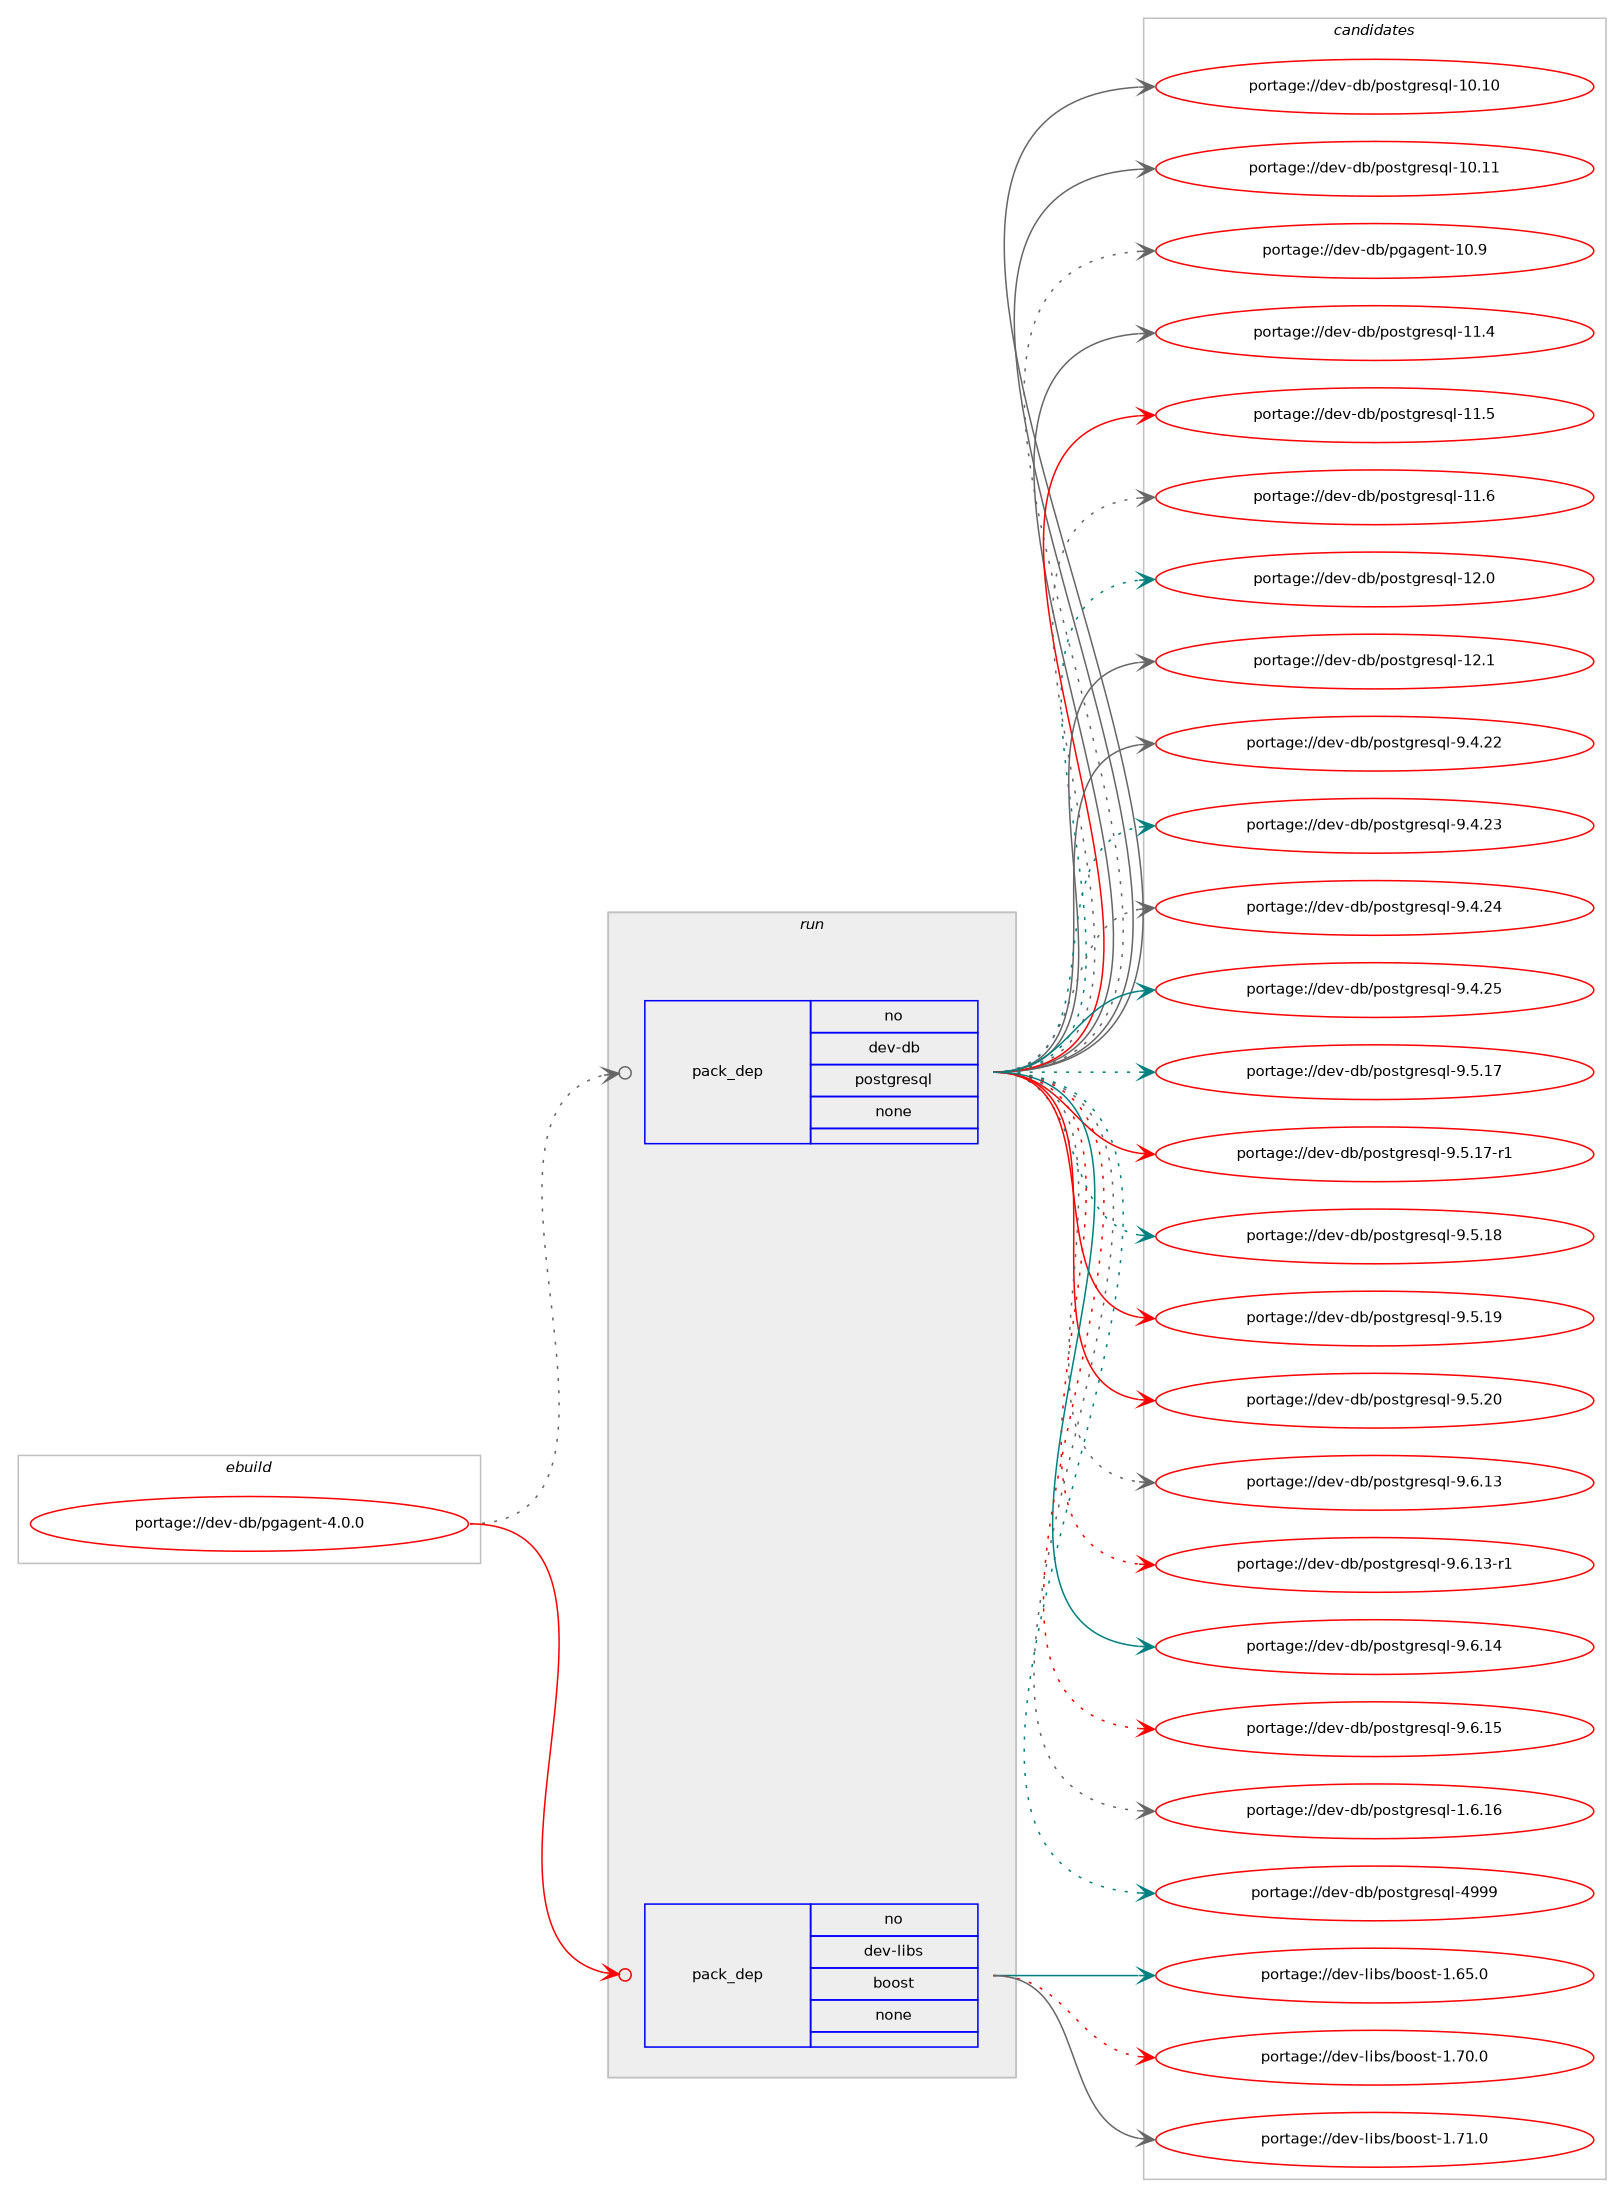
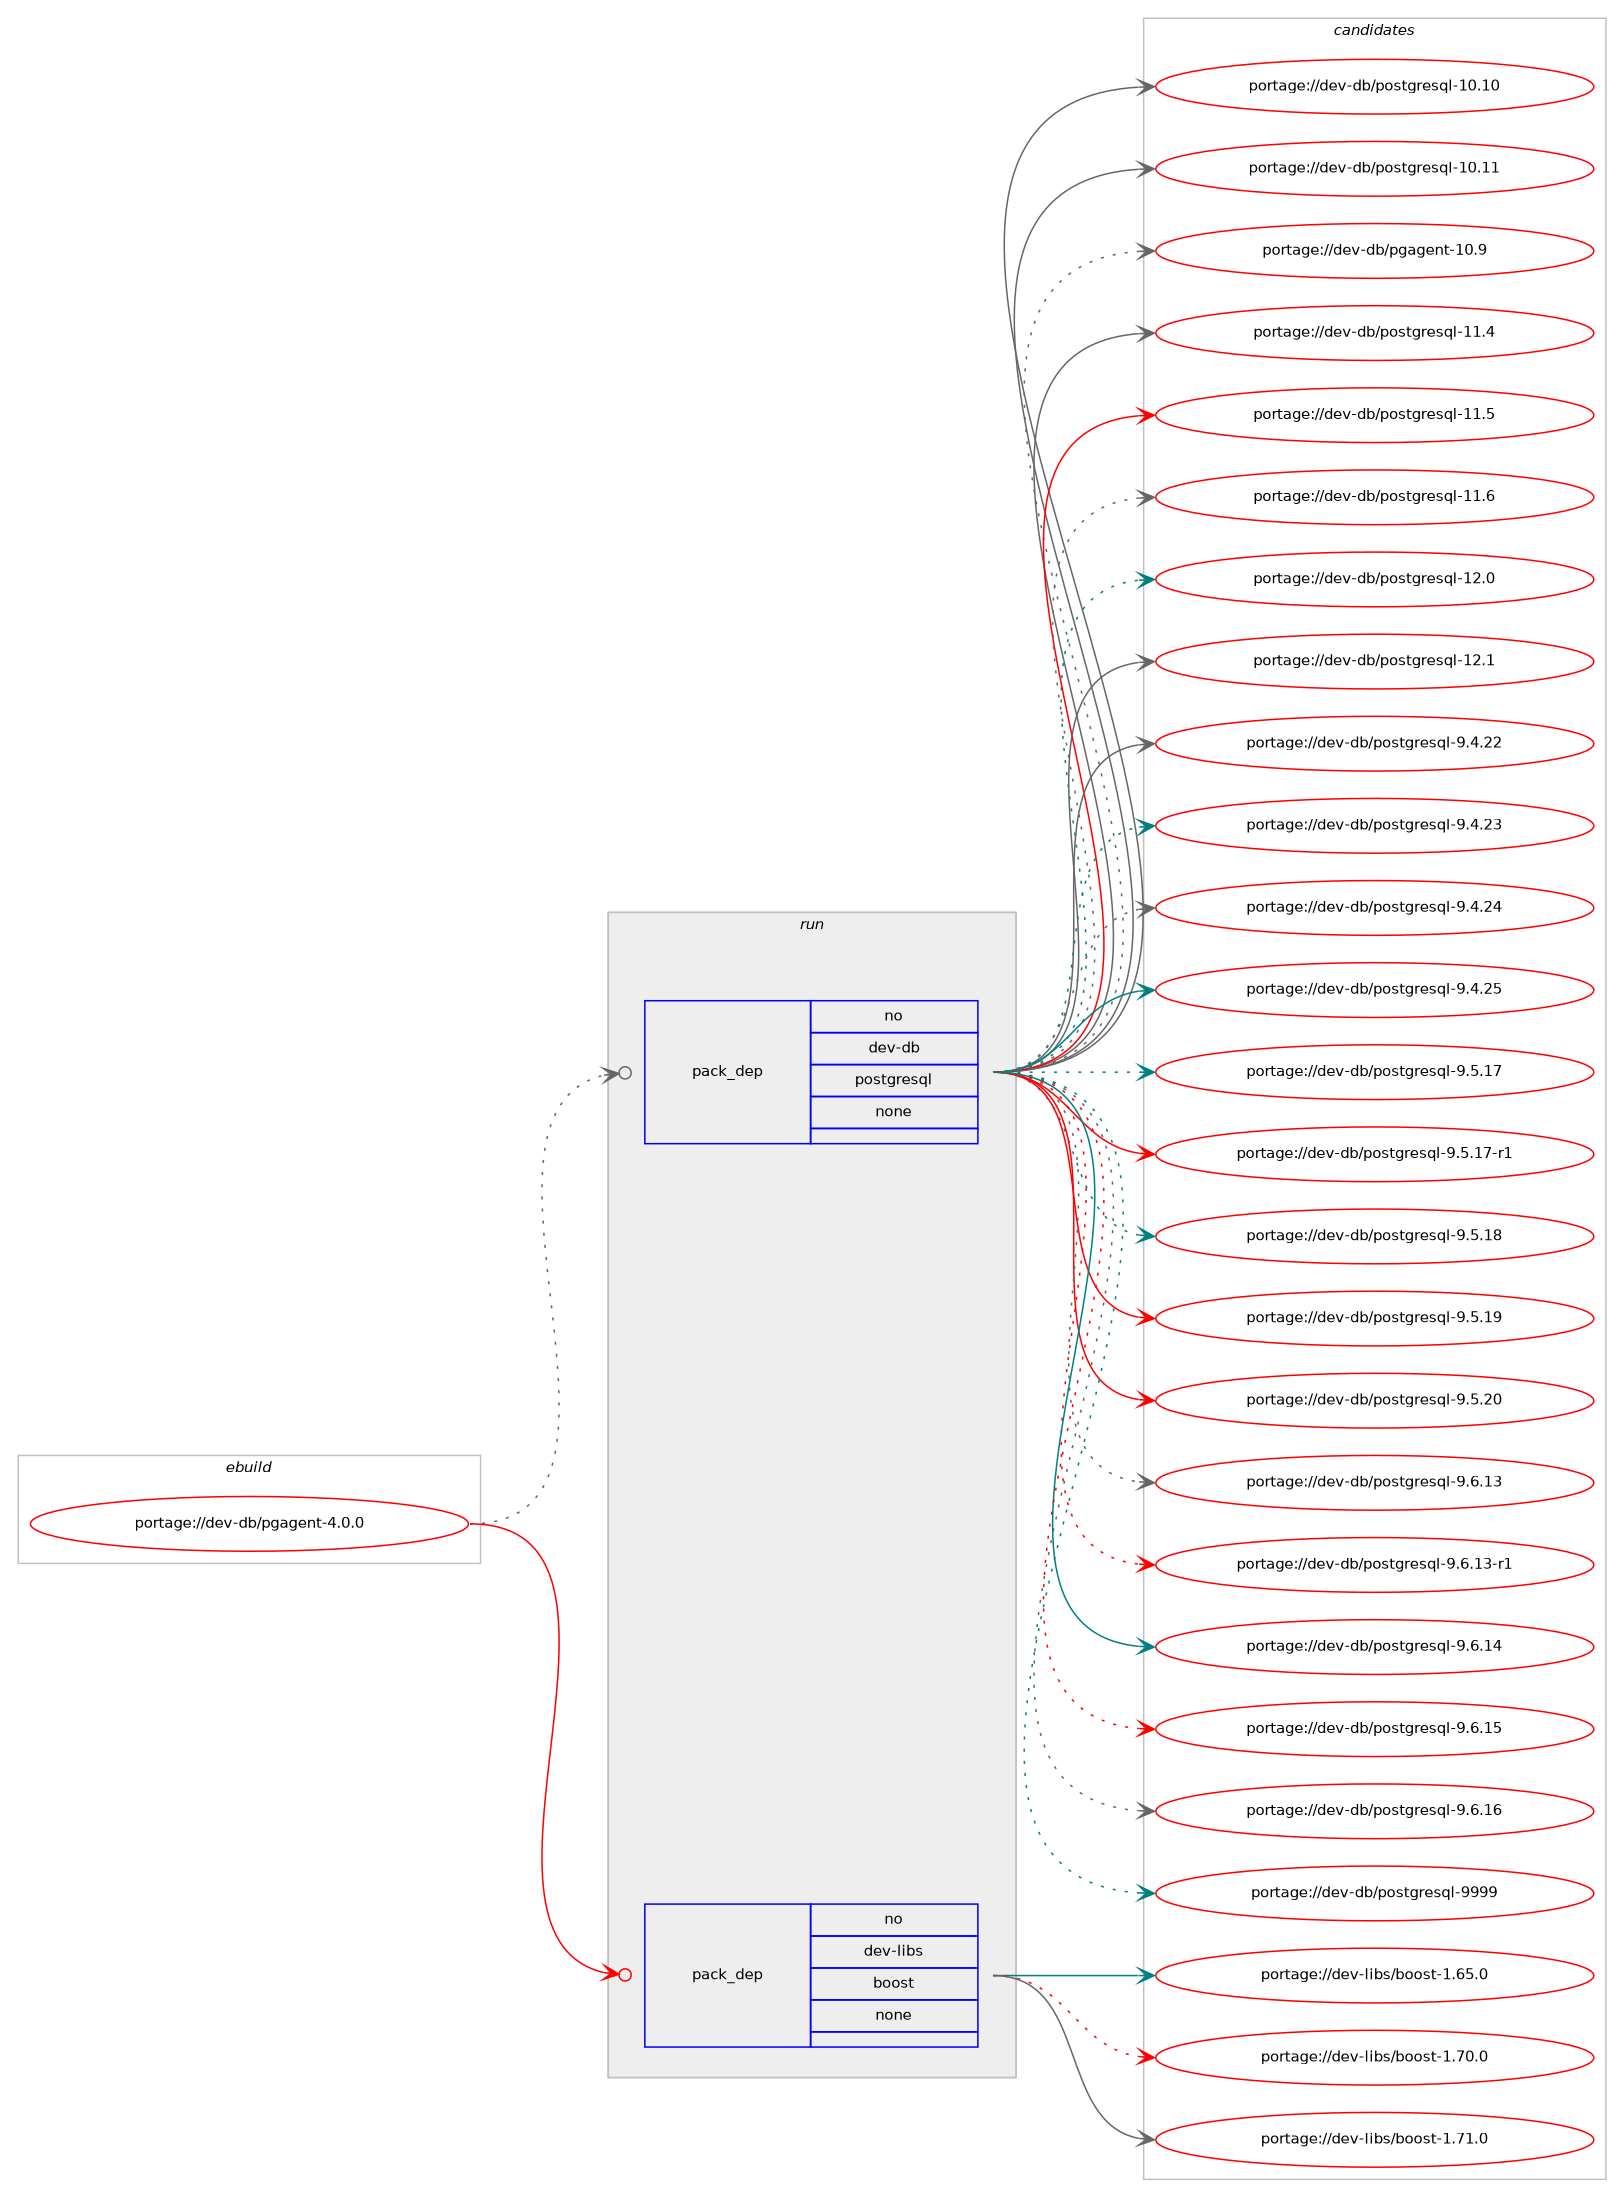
node "portage://dev-db/postgresql-1.6.16": label "portage://dev-db/postgresql-1.6.16" -> "portage://dev-db/postgresql-9.6.16"
node "portage://dev-db/postgresql-4999": label "portage://dev-db/postgresql-4999" -> "portage://dev-db/postgresql-9999"
